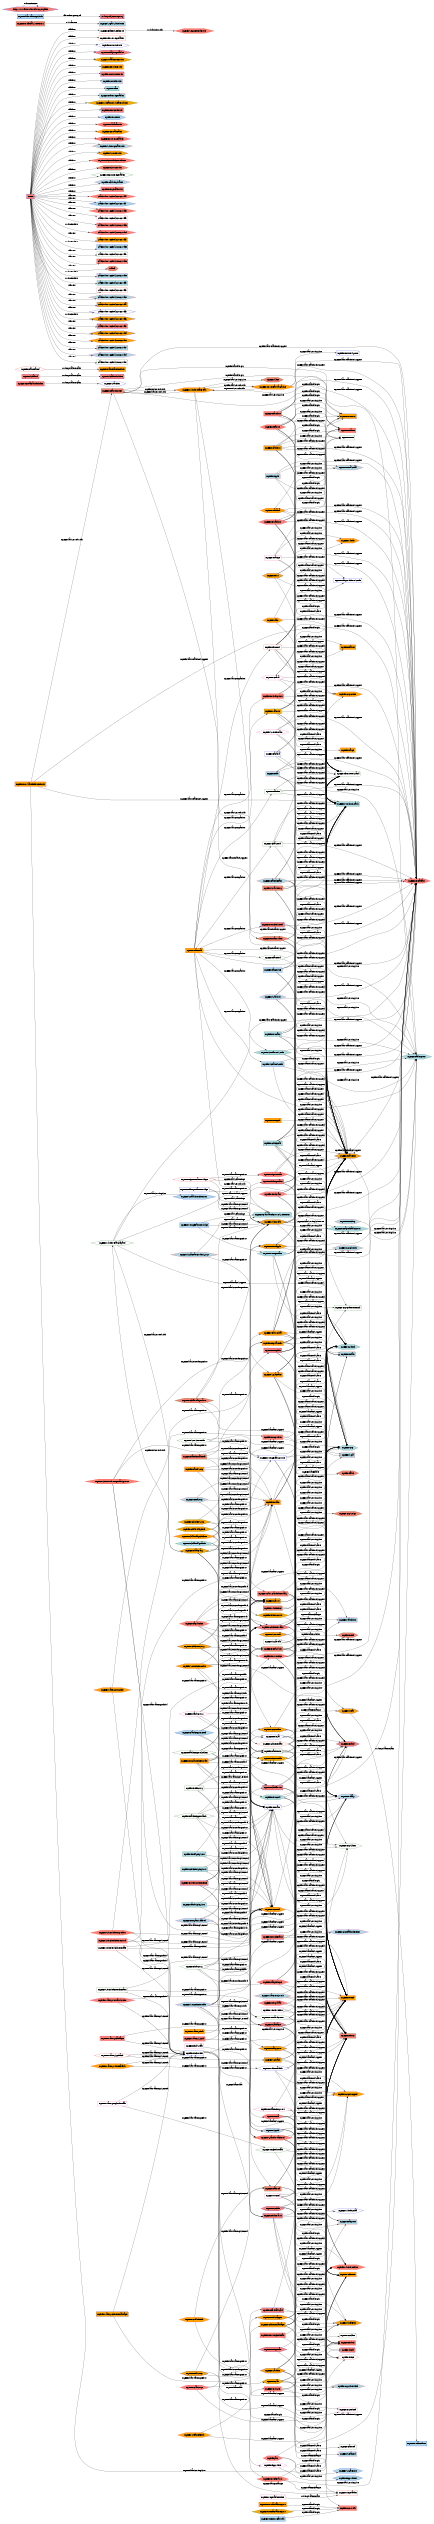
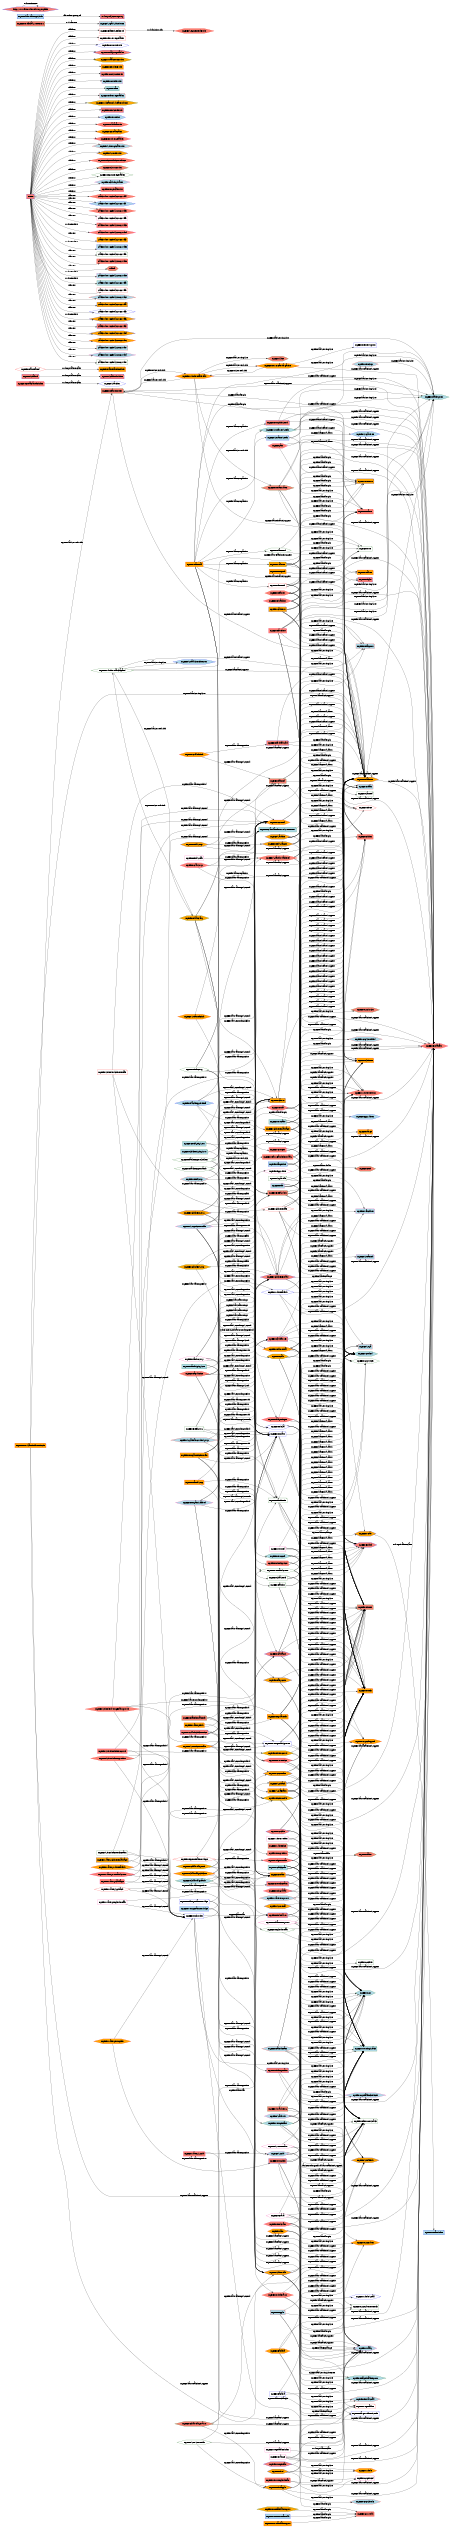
edge "myFEL:Starfruit" -> "myFEL:AfternoonSnack": label "myFEL:hasMealTimeSuggest" -> "hasSecondIngsThird:hasMealTimeSuggest"
edge "myFEL:BrownRice" -> "myFEL:Diabetes": removed, label "myFEL:hasDiseaseSuggest"
edge "myFEL:ChickenCurry" -> "myFEL:Tomato": label "myFEL:hasSecondIngsFirst" -> "subPropertyOf:hasSecondIngsFirst"
edge "myFEL:ChickenSpicySour" -> "myFEL:ChickenBreast": removed, label "myFEL:hasMainIngsFirst"
